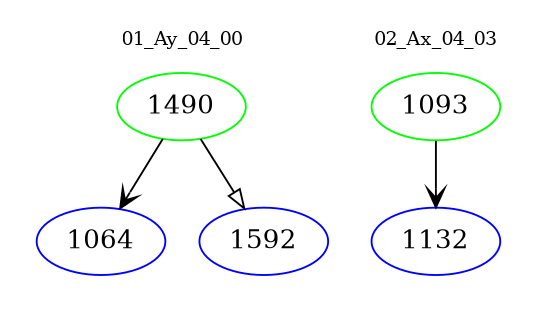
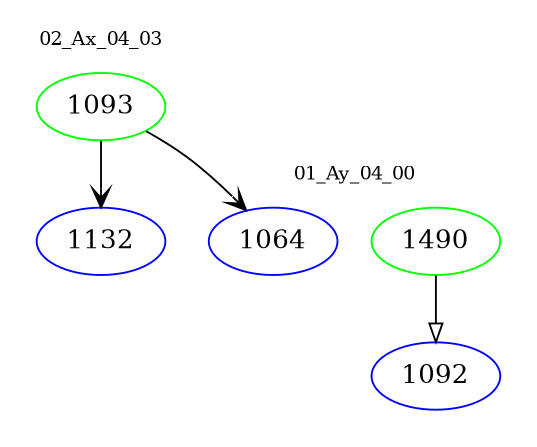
edge "1490" -> "1064": now "1093" -> "1064"
node "1592": label "1592" -> "1092"
